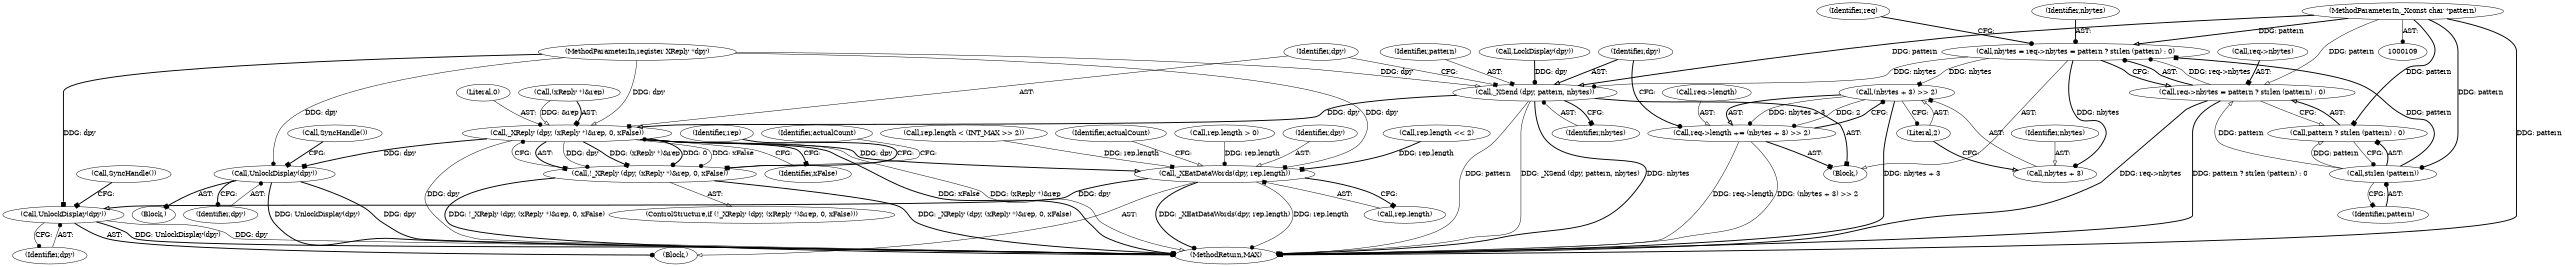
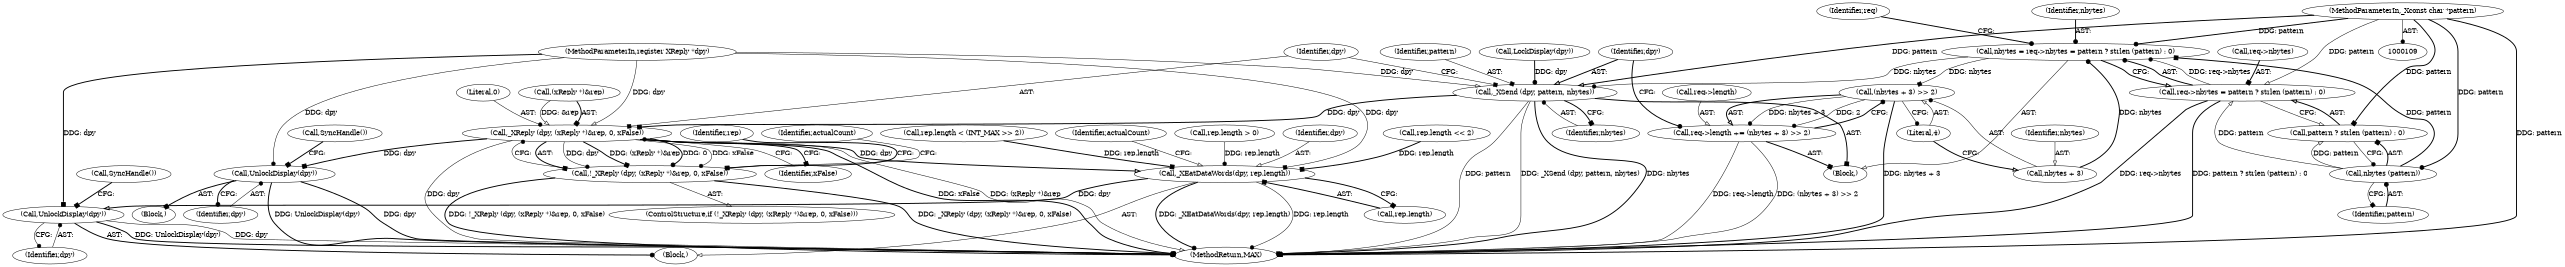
edge "(MethodParameterIn,_Xconst char *pattern)" -> "(Call,nbytes = req->nbytes = pattern ? strlen (pattern) : 0)": arrowhead onormal -> dot
edge "(Call,nbytes = req->nbytes = pattern ? strlen (pattern) : 0)" -> "(Call,nbytes + 3)": reversed
edge "(Call,_XSend (dpy, pattern, nbytes))" -> "(Call,_XReply (dpy, (xReply *)&rep, 0, xFalse))": arrowhead onormal -> box
node "(Literal,2)": label "(Literal,2)" -> "(Literal,4)"
edge "(Call,nbytes + 3)" -> "(Call,(nbytes + 3) >> 2)": arrowhead box -> dot
edge "(Call,rep.length < (INT_MAX >> 2))" -> "(Call,_XEatDataWords(dpy, rep.length))": style solid -> bold
node "(Call,strlen (pattern))": label "(Call,strlen (pattern))" -> "(Call,nbytes (pattern))"
edge "(Call,rep.length)" -> "(Call,_XEatDataWords(dpy, rep.length))": style solid -> bold
